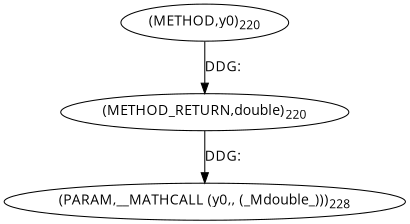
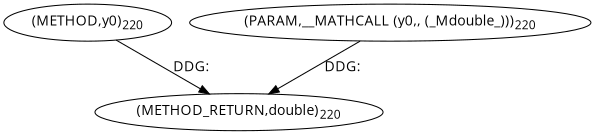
edge "(METHOD_RETURN,double)" -> "(PARAM,__MATHCALL (y0,, (_Mdouble_)))": reversed
node "(PARAM,__MATHCALL (y0,, (_Mdouble_)))": text "228" -> "220"
